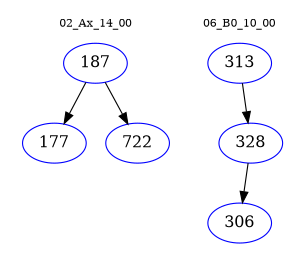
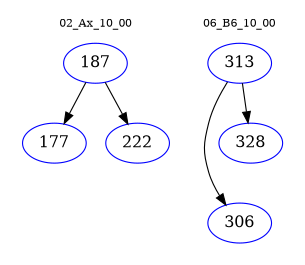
cluster "02_Ax_14_00": label "02_Ax_14_00" -> "02_Ax_10_00"
cluster "06_B0_10_00": label "06_B0_10_00" -> "06_B6_10_00"
node "722": label "722" -> "222"
edge "328" -> "306": now "313" -> "306"
